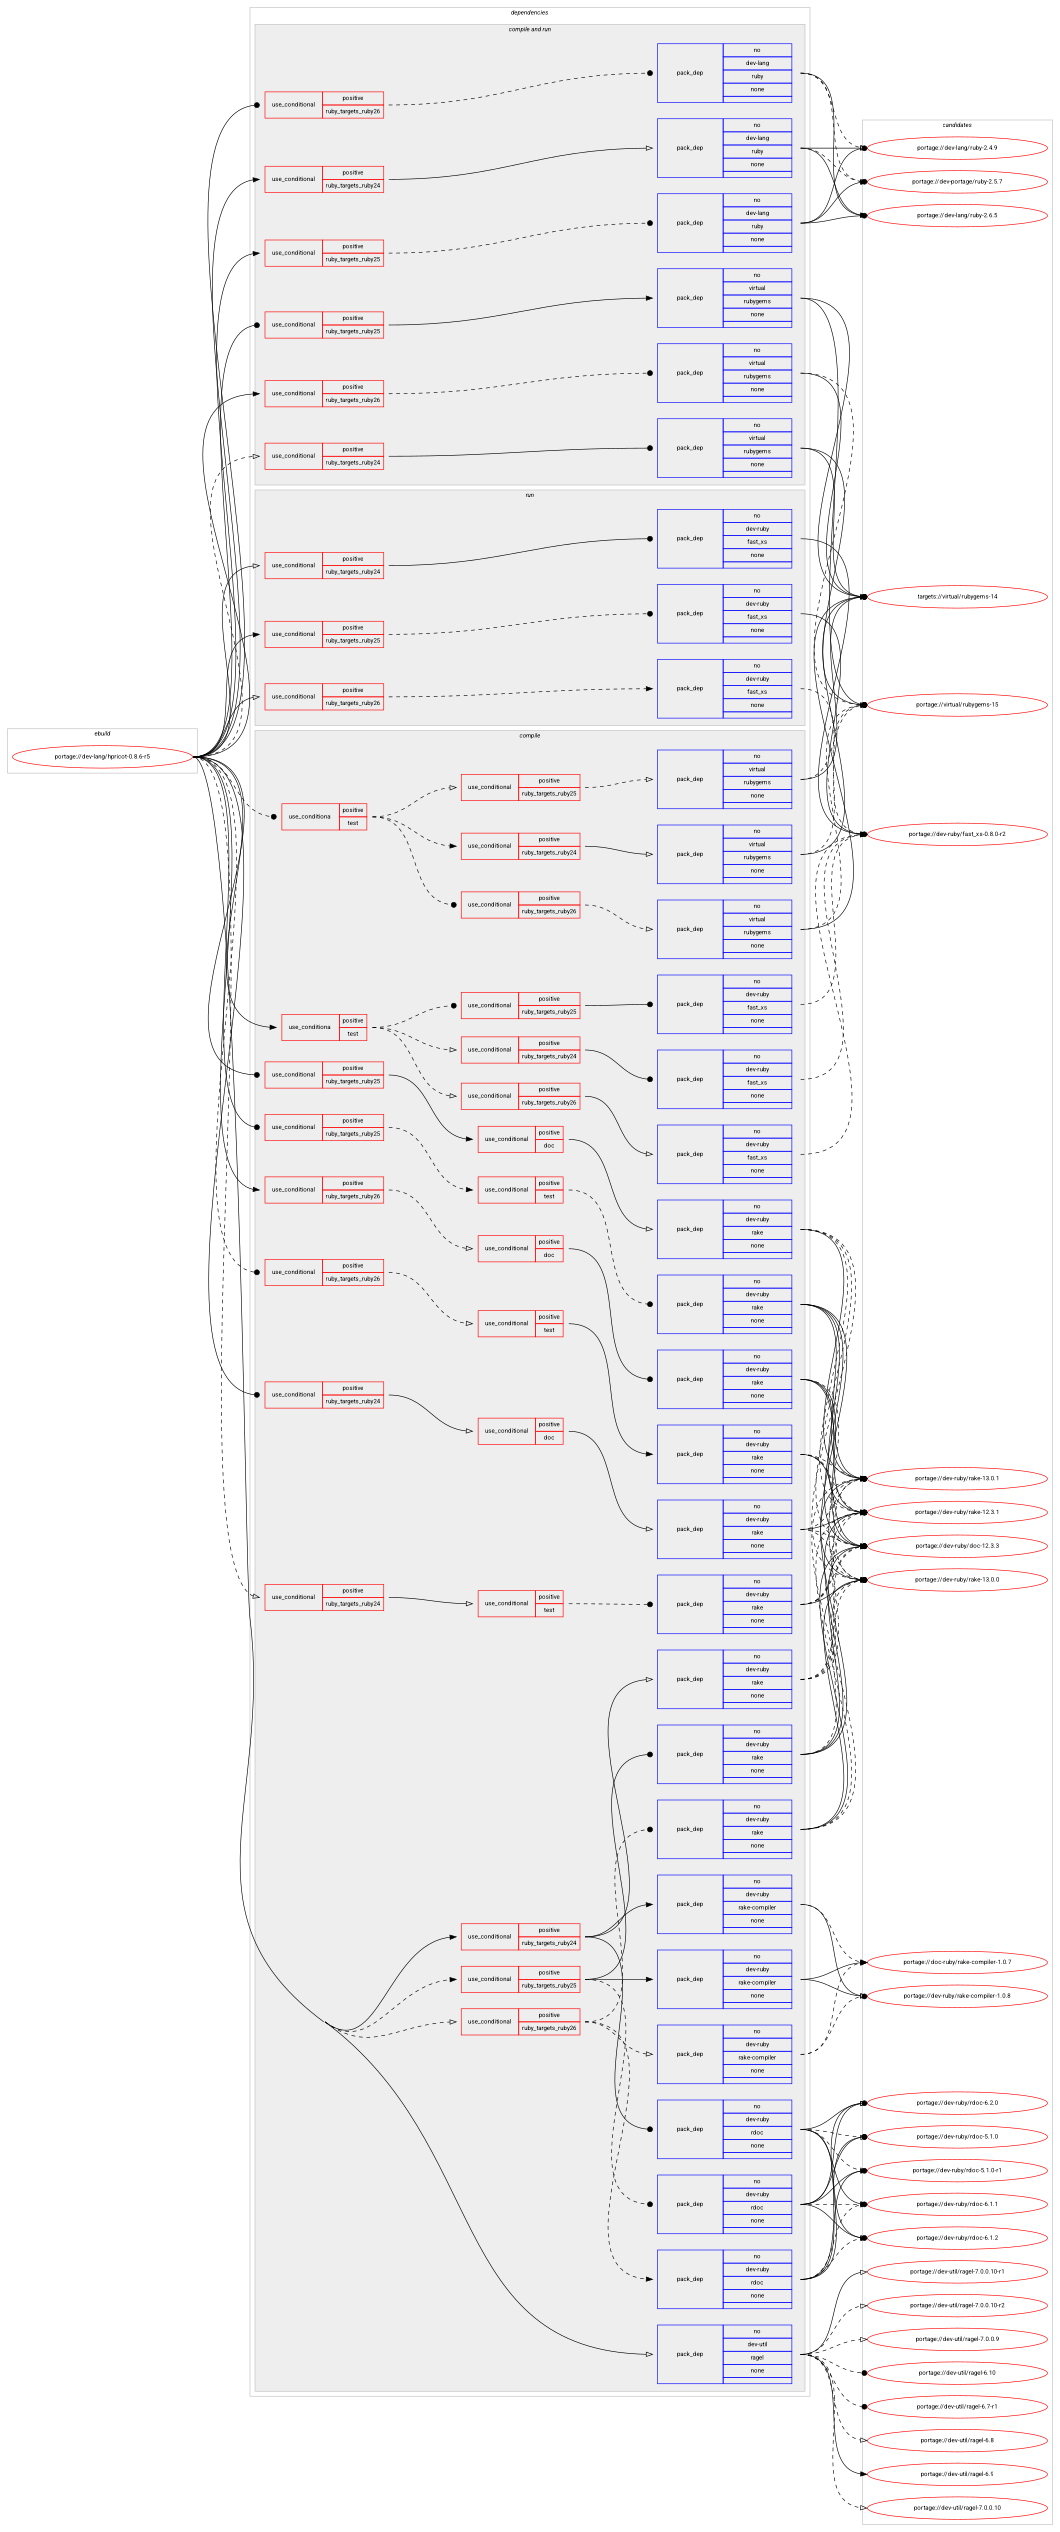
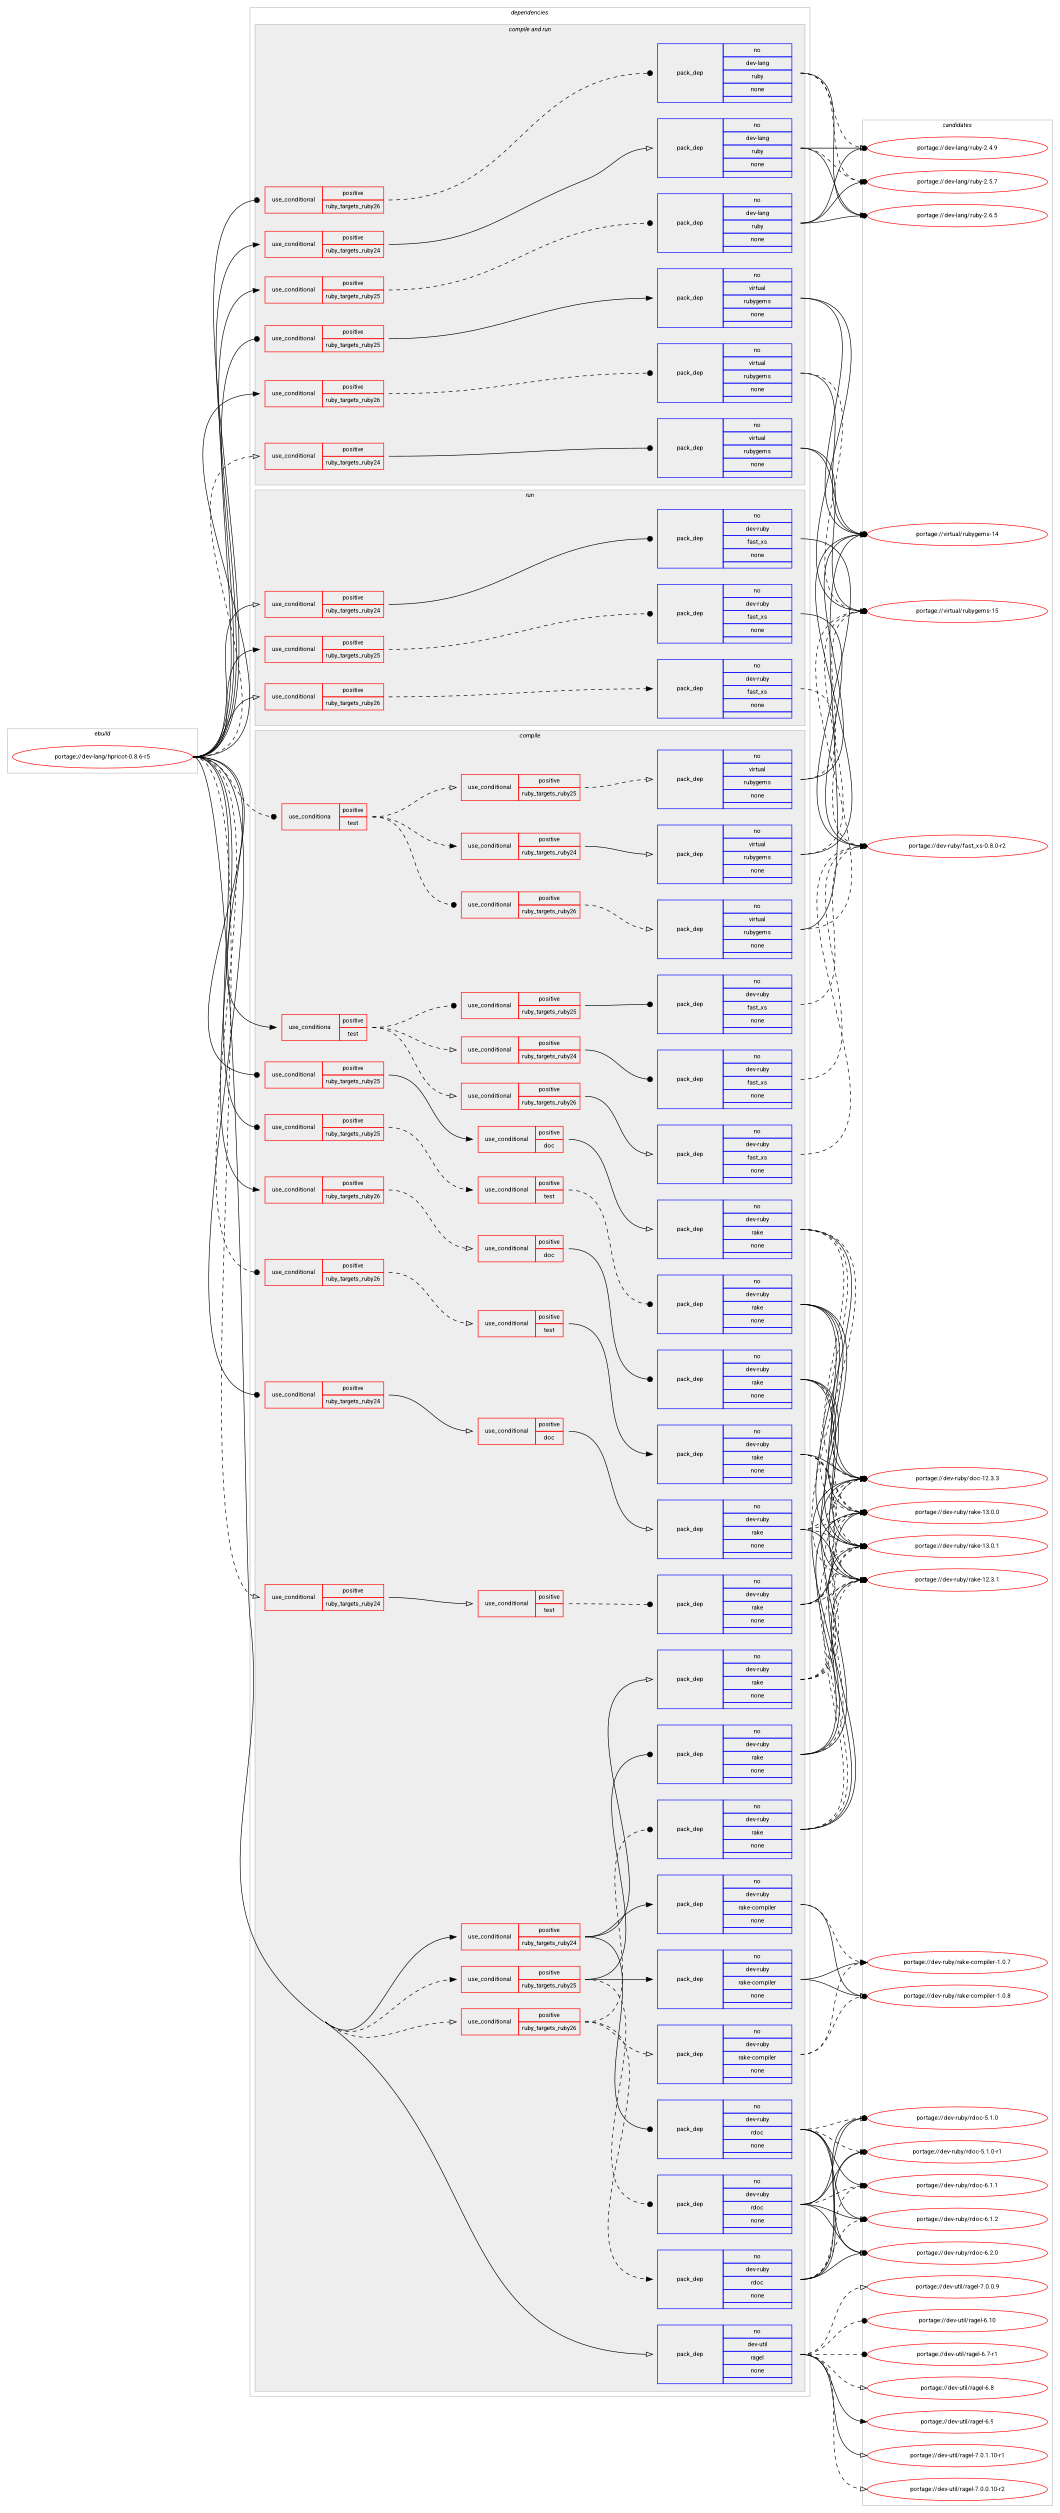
node "portage://dev-portage/ruby-2.5.7": label "portage://dev-portage/ruby-2.5.7" -> "portage://dev-lang/ruby-2.5.7"
node "targets://virtual/rubygems-14": label "targets://virtual/rubygems-14" -> "portage://virtual/rubygems-14"
node "portage://doc-ruby/rake-compiler-1.0.7": label "portage://doc-ruby/rake-compiler-1.0.7" -> "portage://dev-ruby/rake-compiler-1.0.7"
node "portage://dev-util/ragel-7.0.0.10-r1": label "portage://dev-util/ragel-7.0.0.10-r1" -> "portage://dev-util/ragel-7.0.1.10-r1"
node "portage://dev-util/ragel-7.0.0.10": removed
